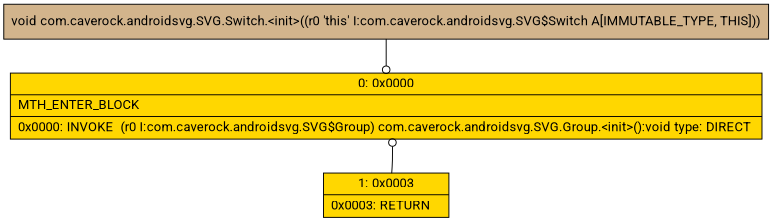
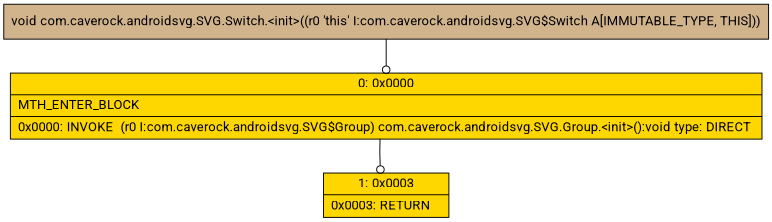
edge "1: 0x0003" -> "0: 0x0000": reversed
